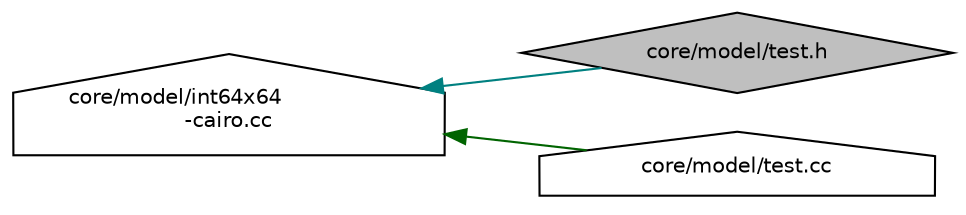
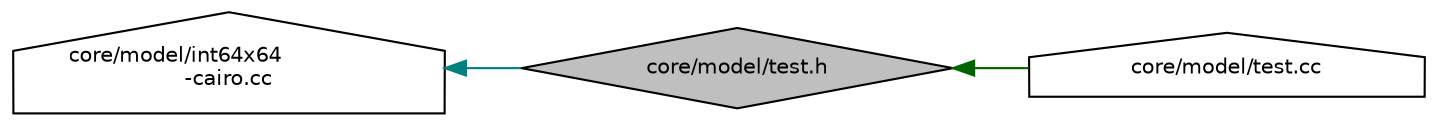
edge "core/model/test.cc" -> "core/model/int64x64 -cairo.cc": now "core/model/test.cc" -> "core/model/test.h"
